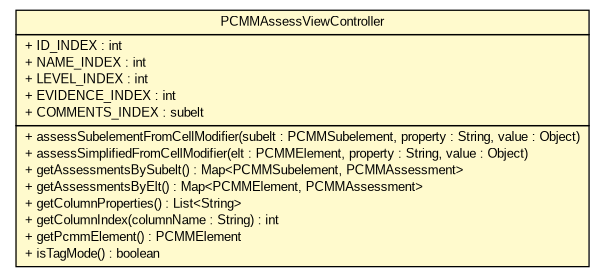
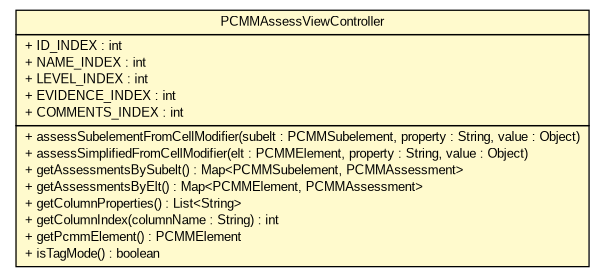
node "PCMMAssessViewController": text "+ COMMENTS_INDEX : subelt" -> "+ COMMENTS_INDEX : int"
